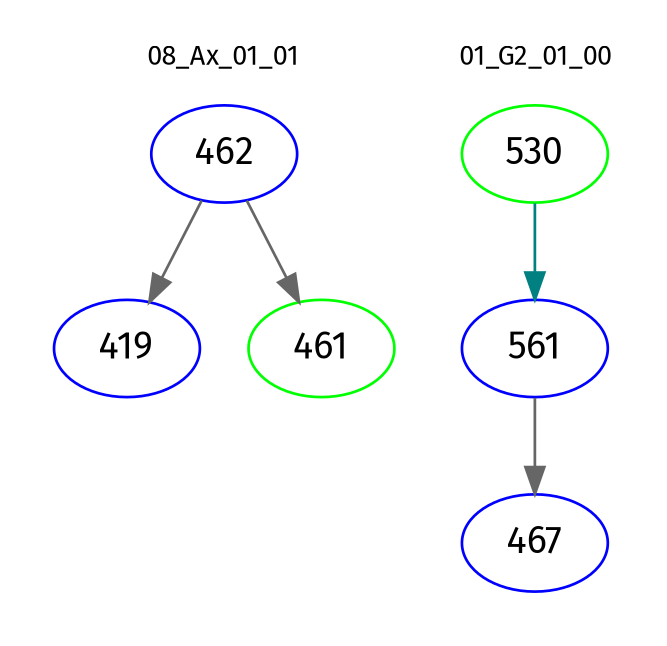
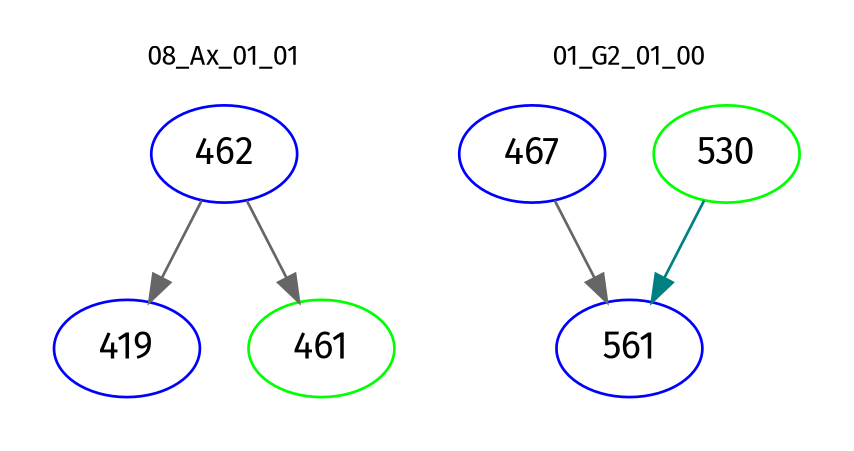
edge "561" -> "467": reversed
